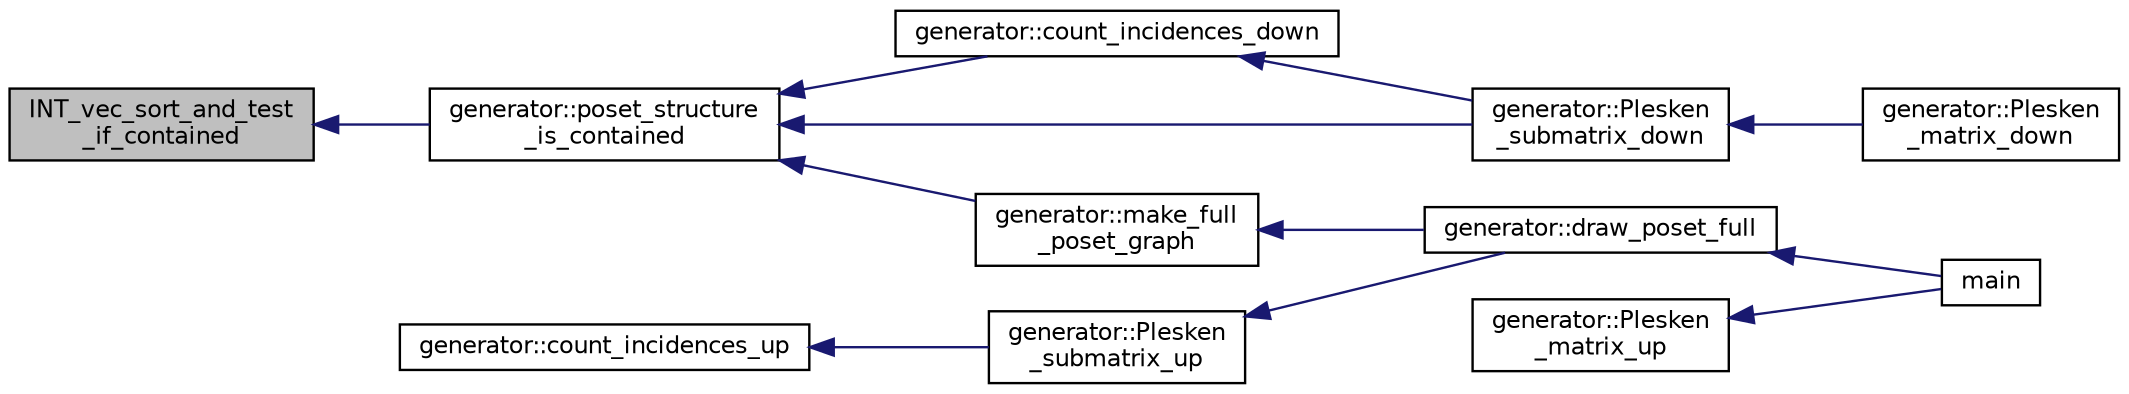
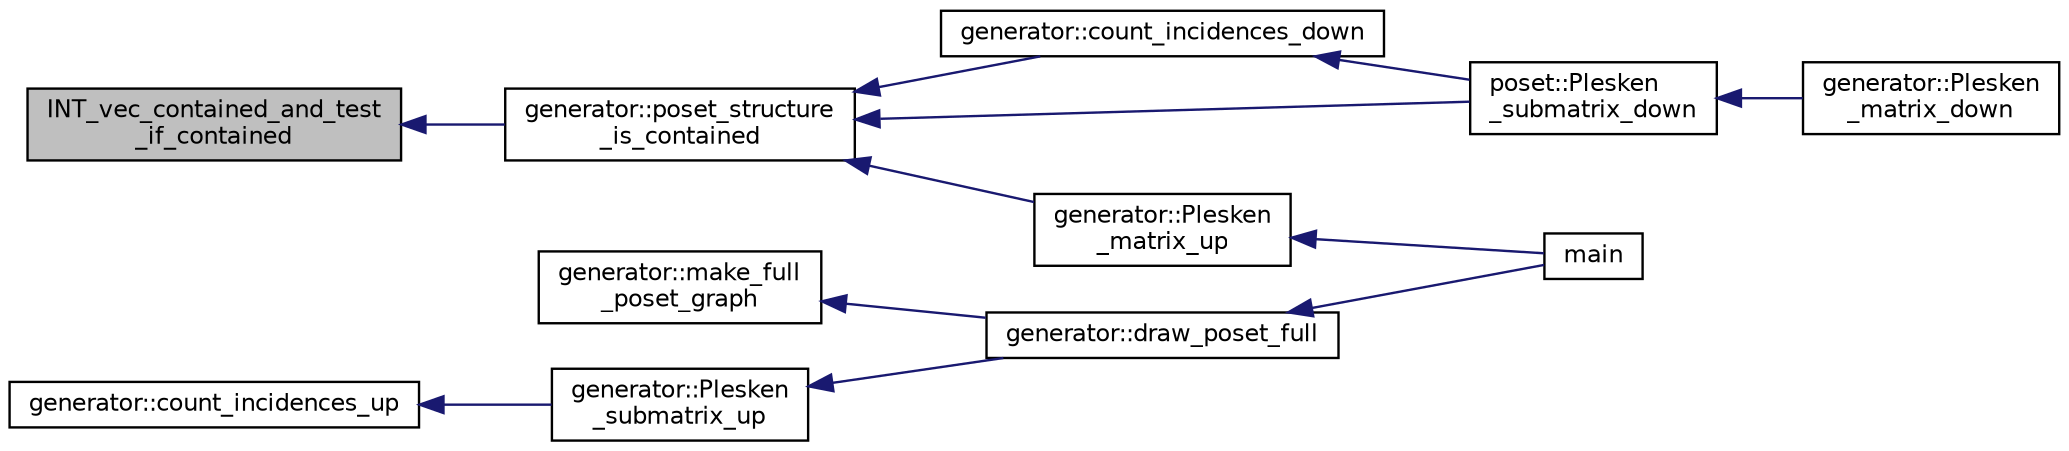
node "INT_vec_sort_and_test _if_contained": label "INT_vec_sort_and_test _if_contained" -> "INT_vec_contained_and_test _if_contained"
node "generator::Plesken _submatrix_down": label "generator::Plesken _submatrix_down" -> "poset::Plesken _submatrix_down"
edge "generator::make_full _poset_graph" -> "generator::poset_structure _is_contained": now "generator::Plesken _matrix_up" -> "generator::poset_structure _is_contained"
